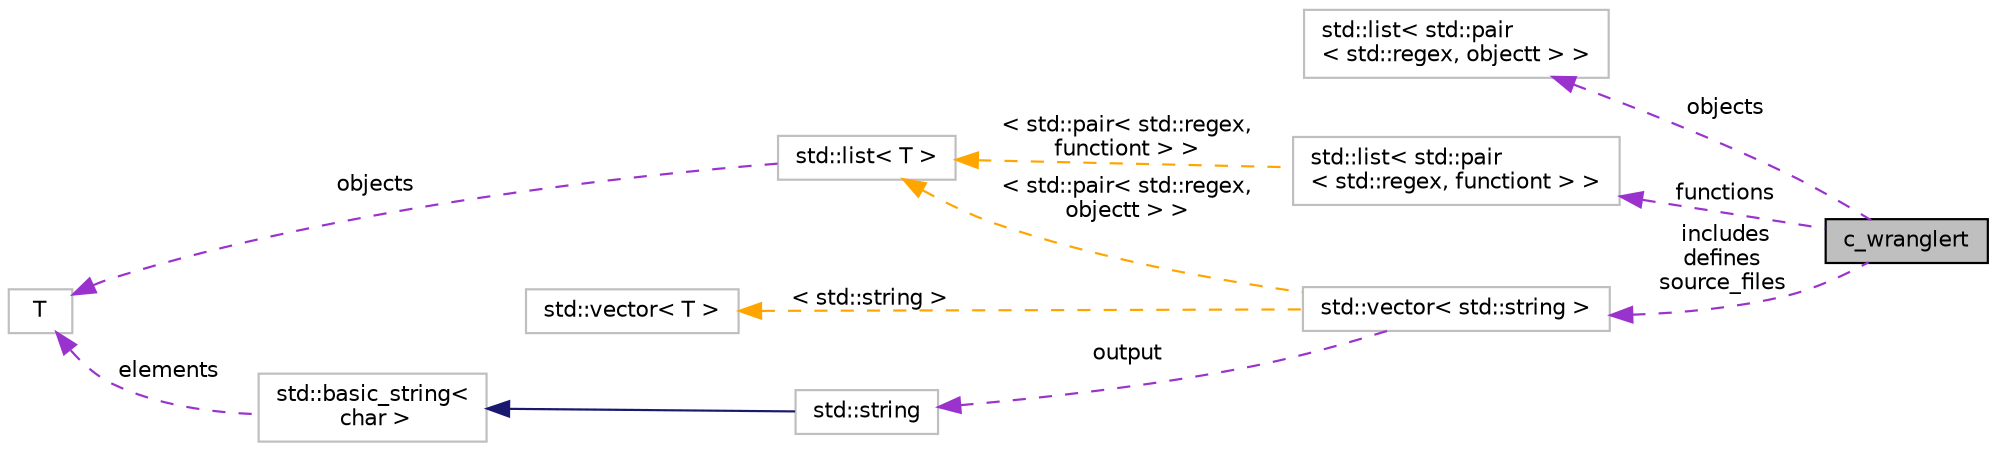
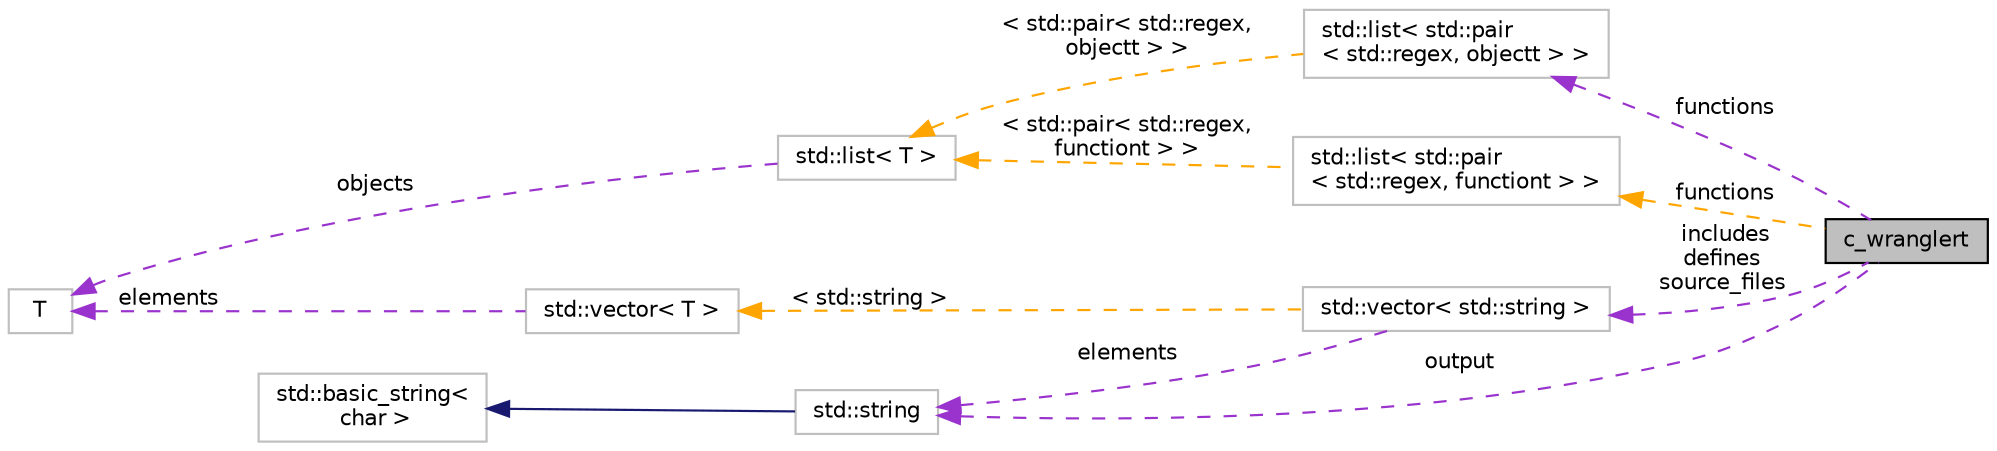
edge "c_wranglert" -> "std::list< std::pair < std::regex, objectt > >": label " objects" -> " functions"
edge "c_wranglert" -> "std::list< std::pair < std::regex, functiont > >": color darkorchid3 -> orange
edge "std::vector< std::string >" -> "std::list< T >": now "std::list< std::pair < std::regex, objectt > >" -> "std::list< T >"
edge "std::vector< std::string >" -> "std::string": label " output" -> " elements"
edge "std::basic_string< char >" -> "T": now "std::vector< T >" -> "T"
edge "c_wranglert" -> "std::string": added, label "output"
